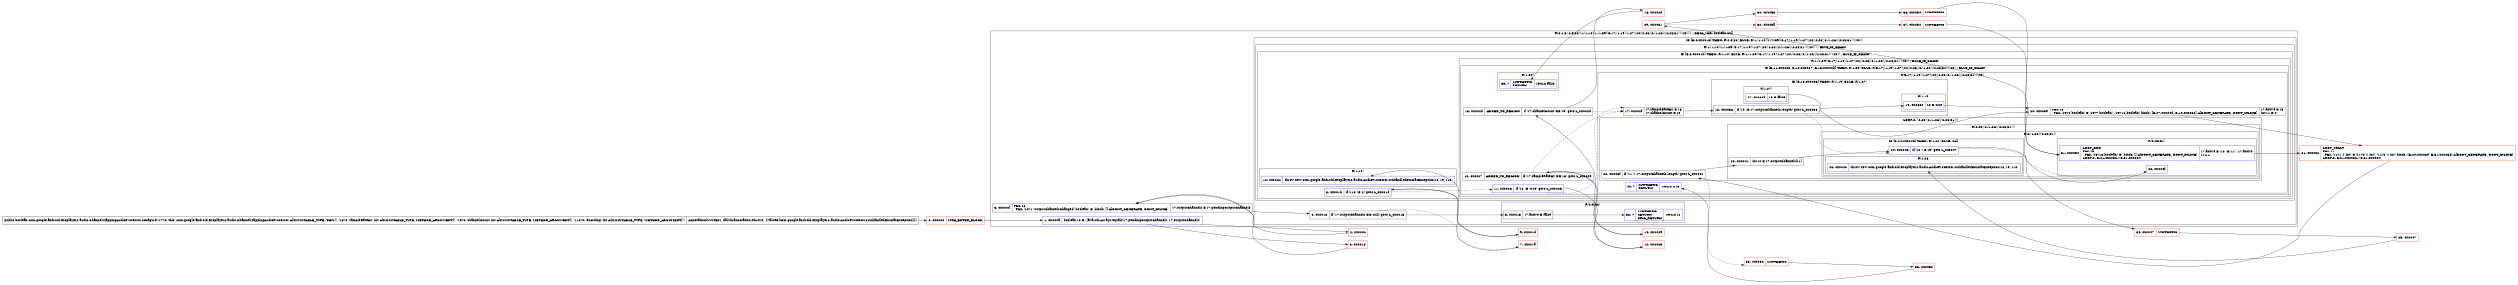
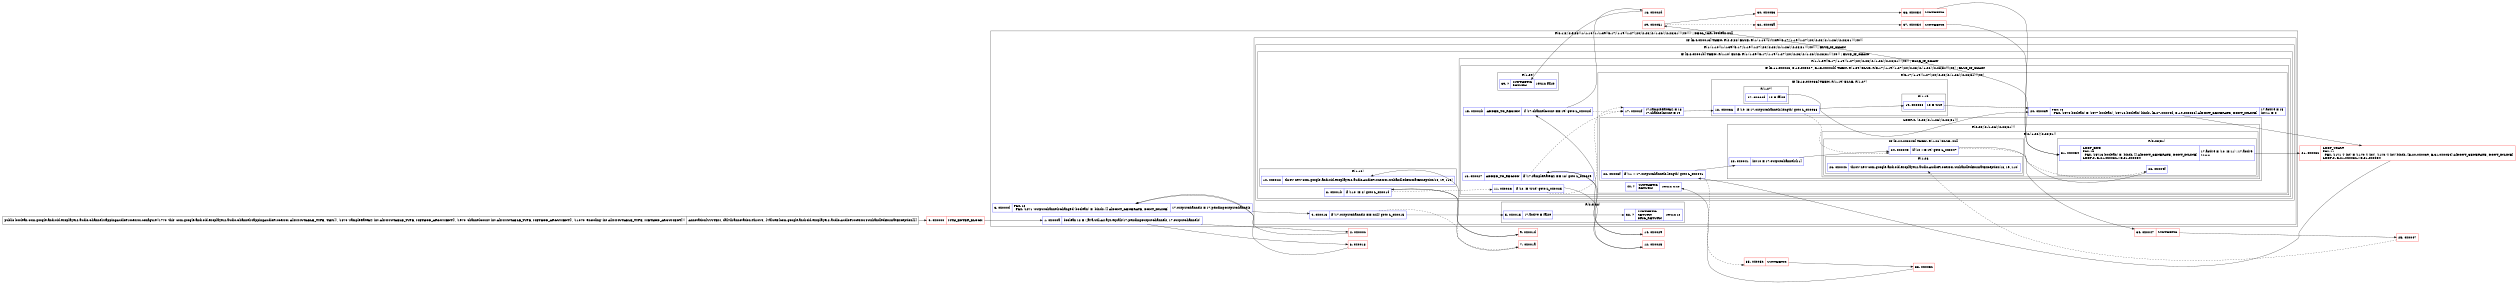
edge "25: 0x0047" -> "26: 0x004c": style solid -> dashed
